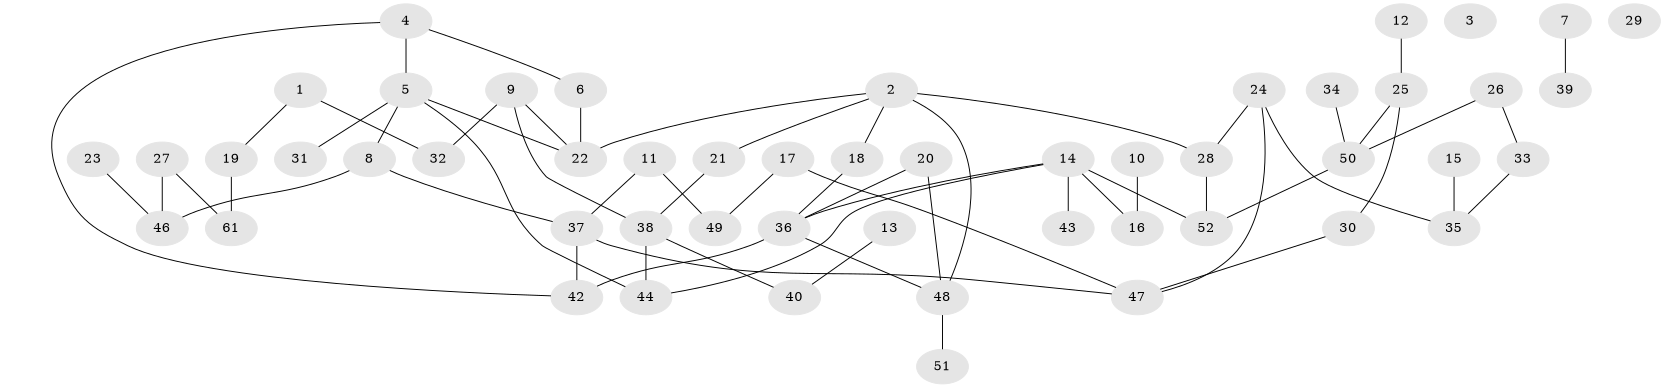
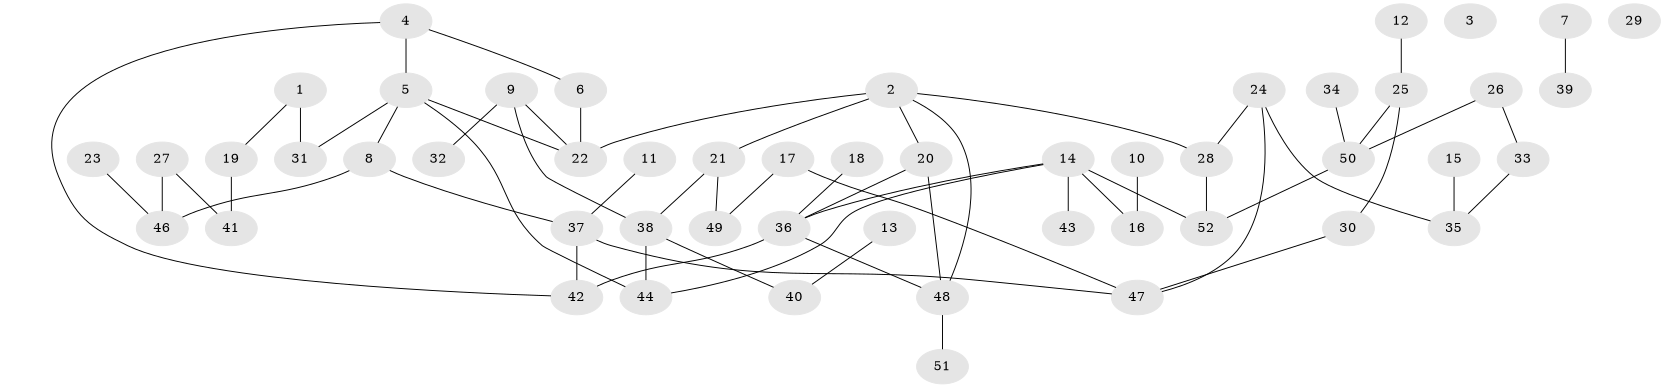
edge "1" -- "32": now "1" -- "31"
edge "2" -- "18": now "2" -- "20"
edge "11" -- "49": now "21" -- "49"
node "61": label "61" -> "41"
